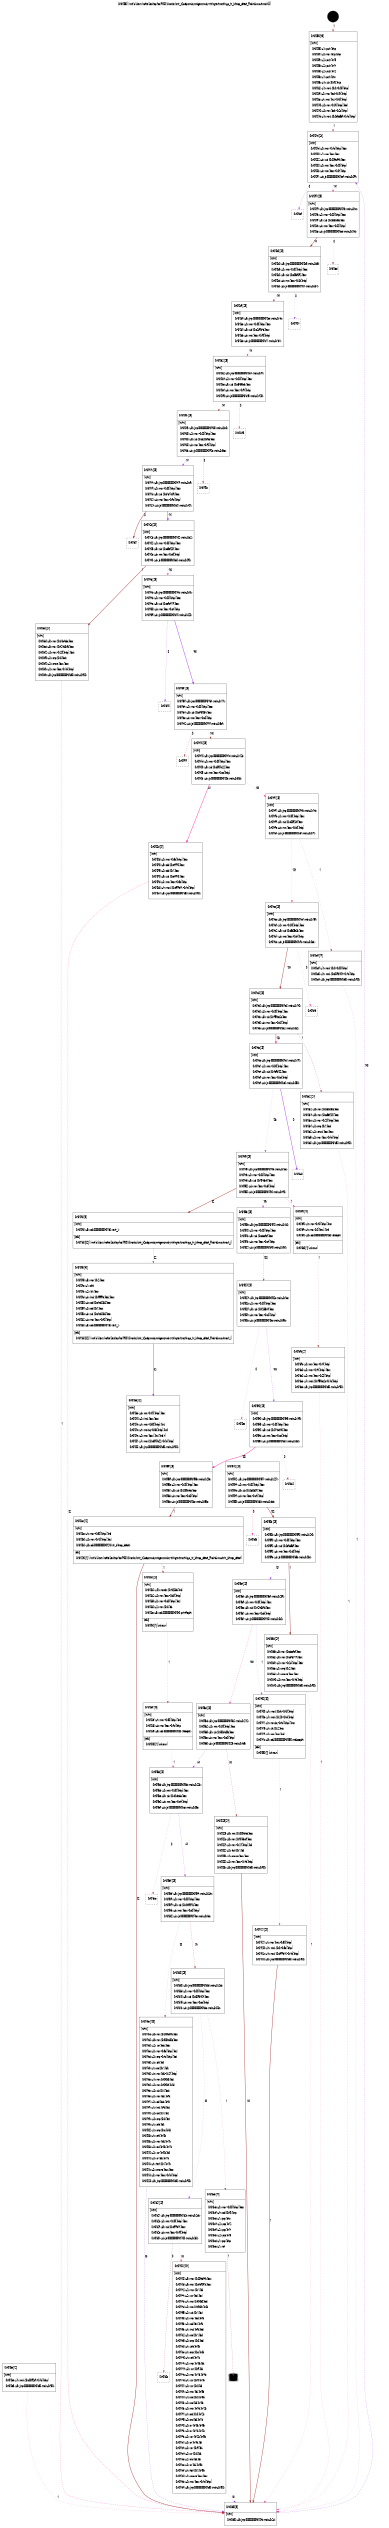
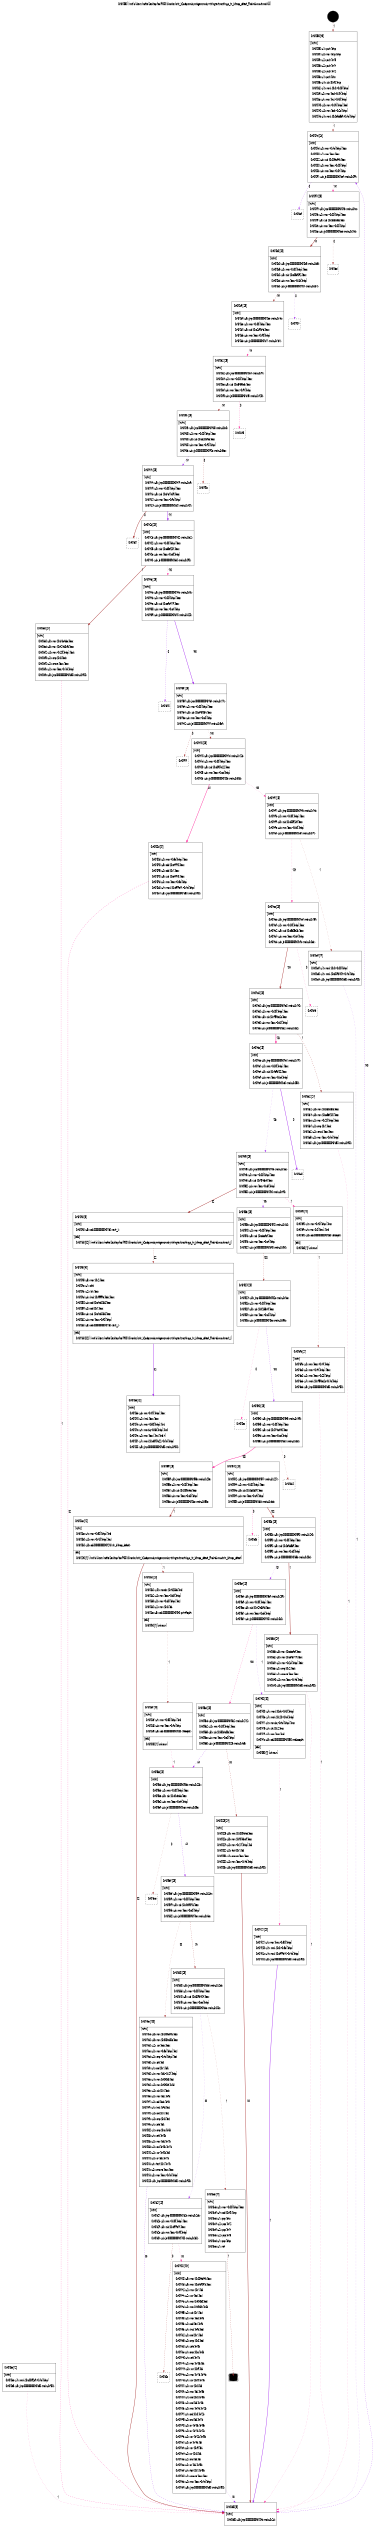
edge "0x401721 [23]" -> "0x401c53 [5]": color brown -> purple
